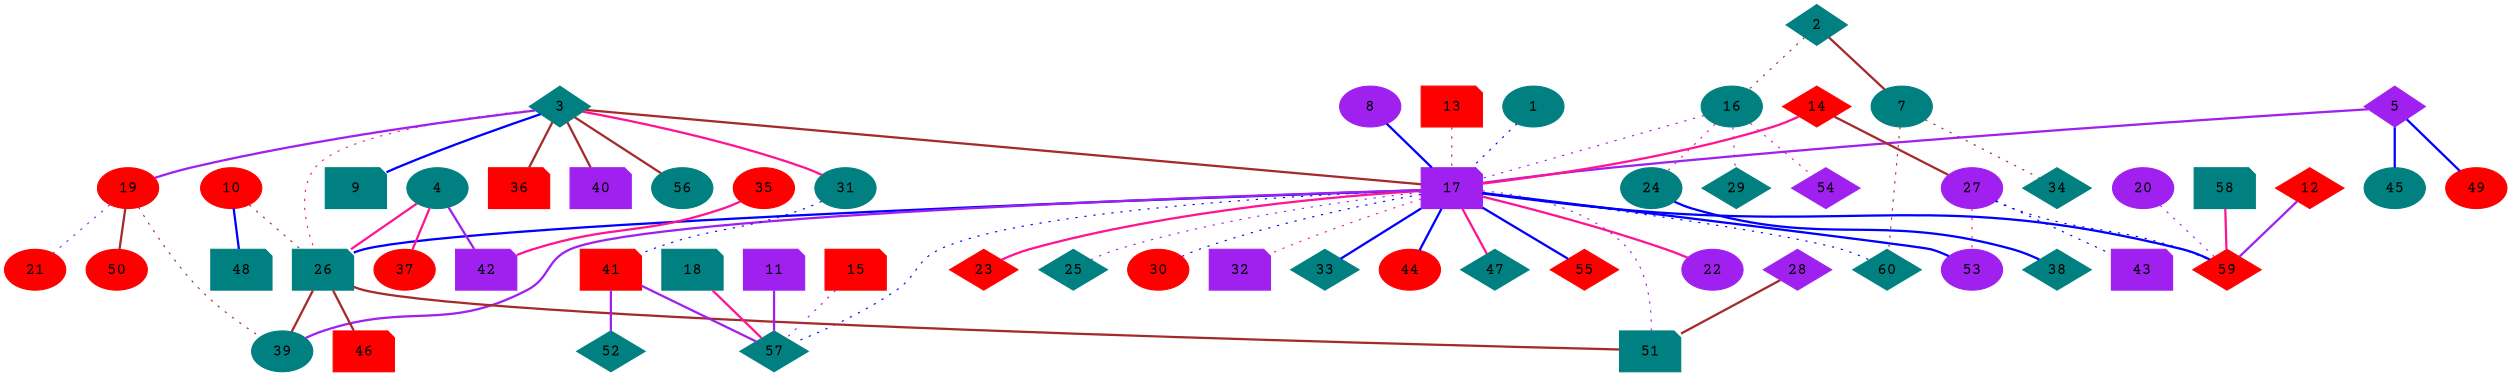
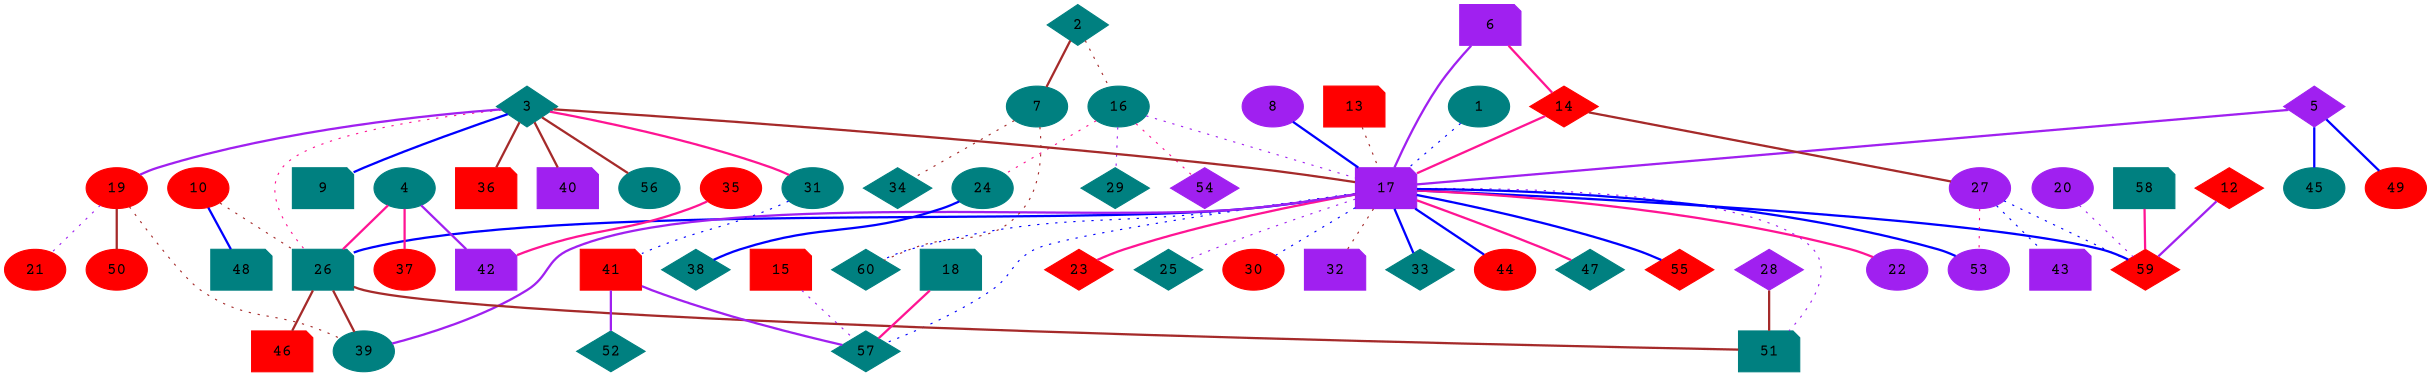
node "6": added
edge "17" -- "32": color deeppink -> brown
node "11": removed
